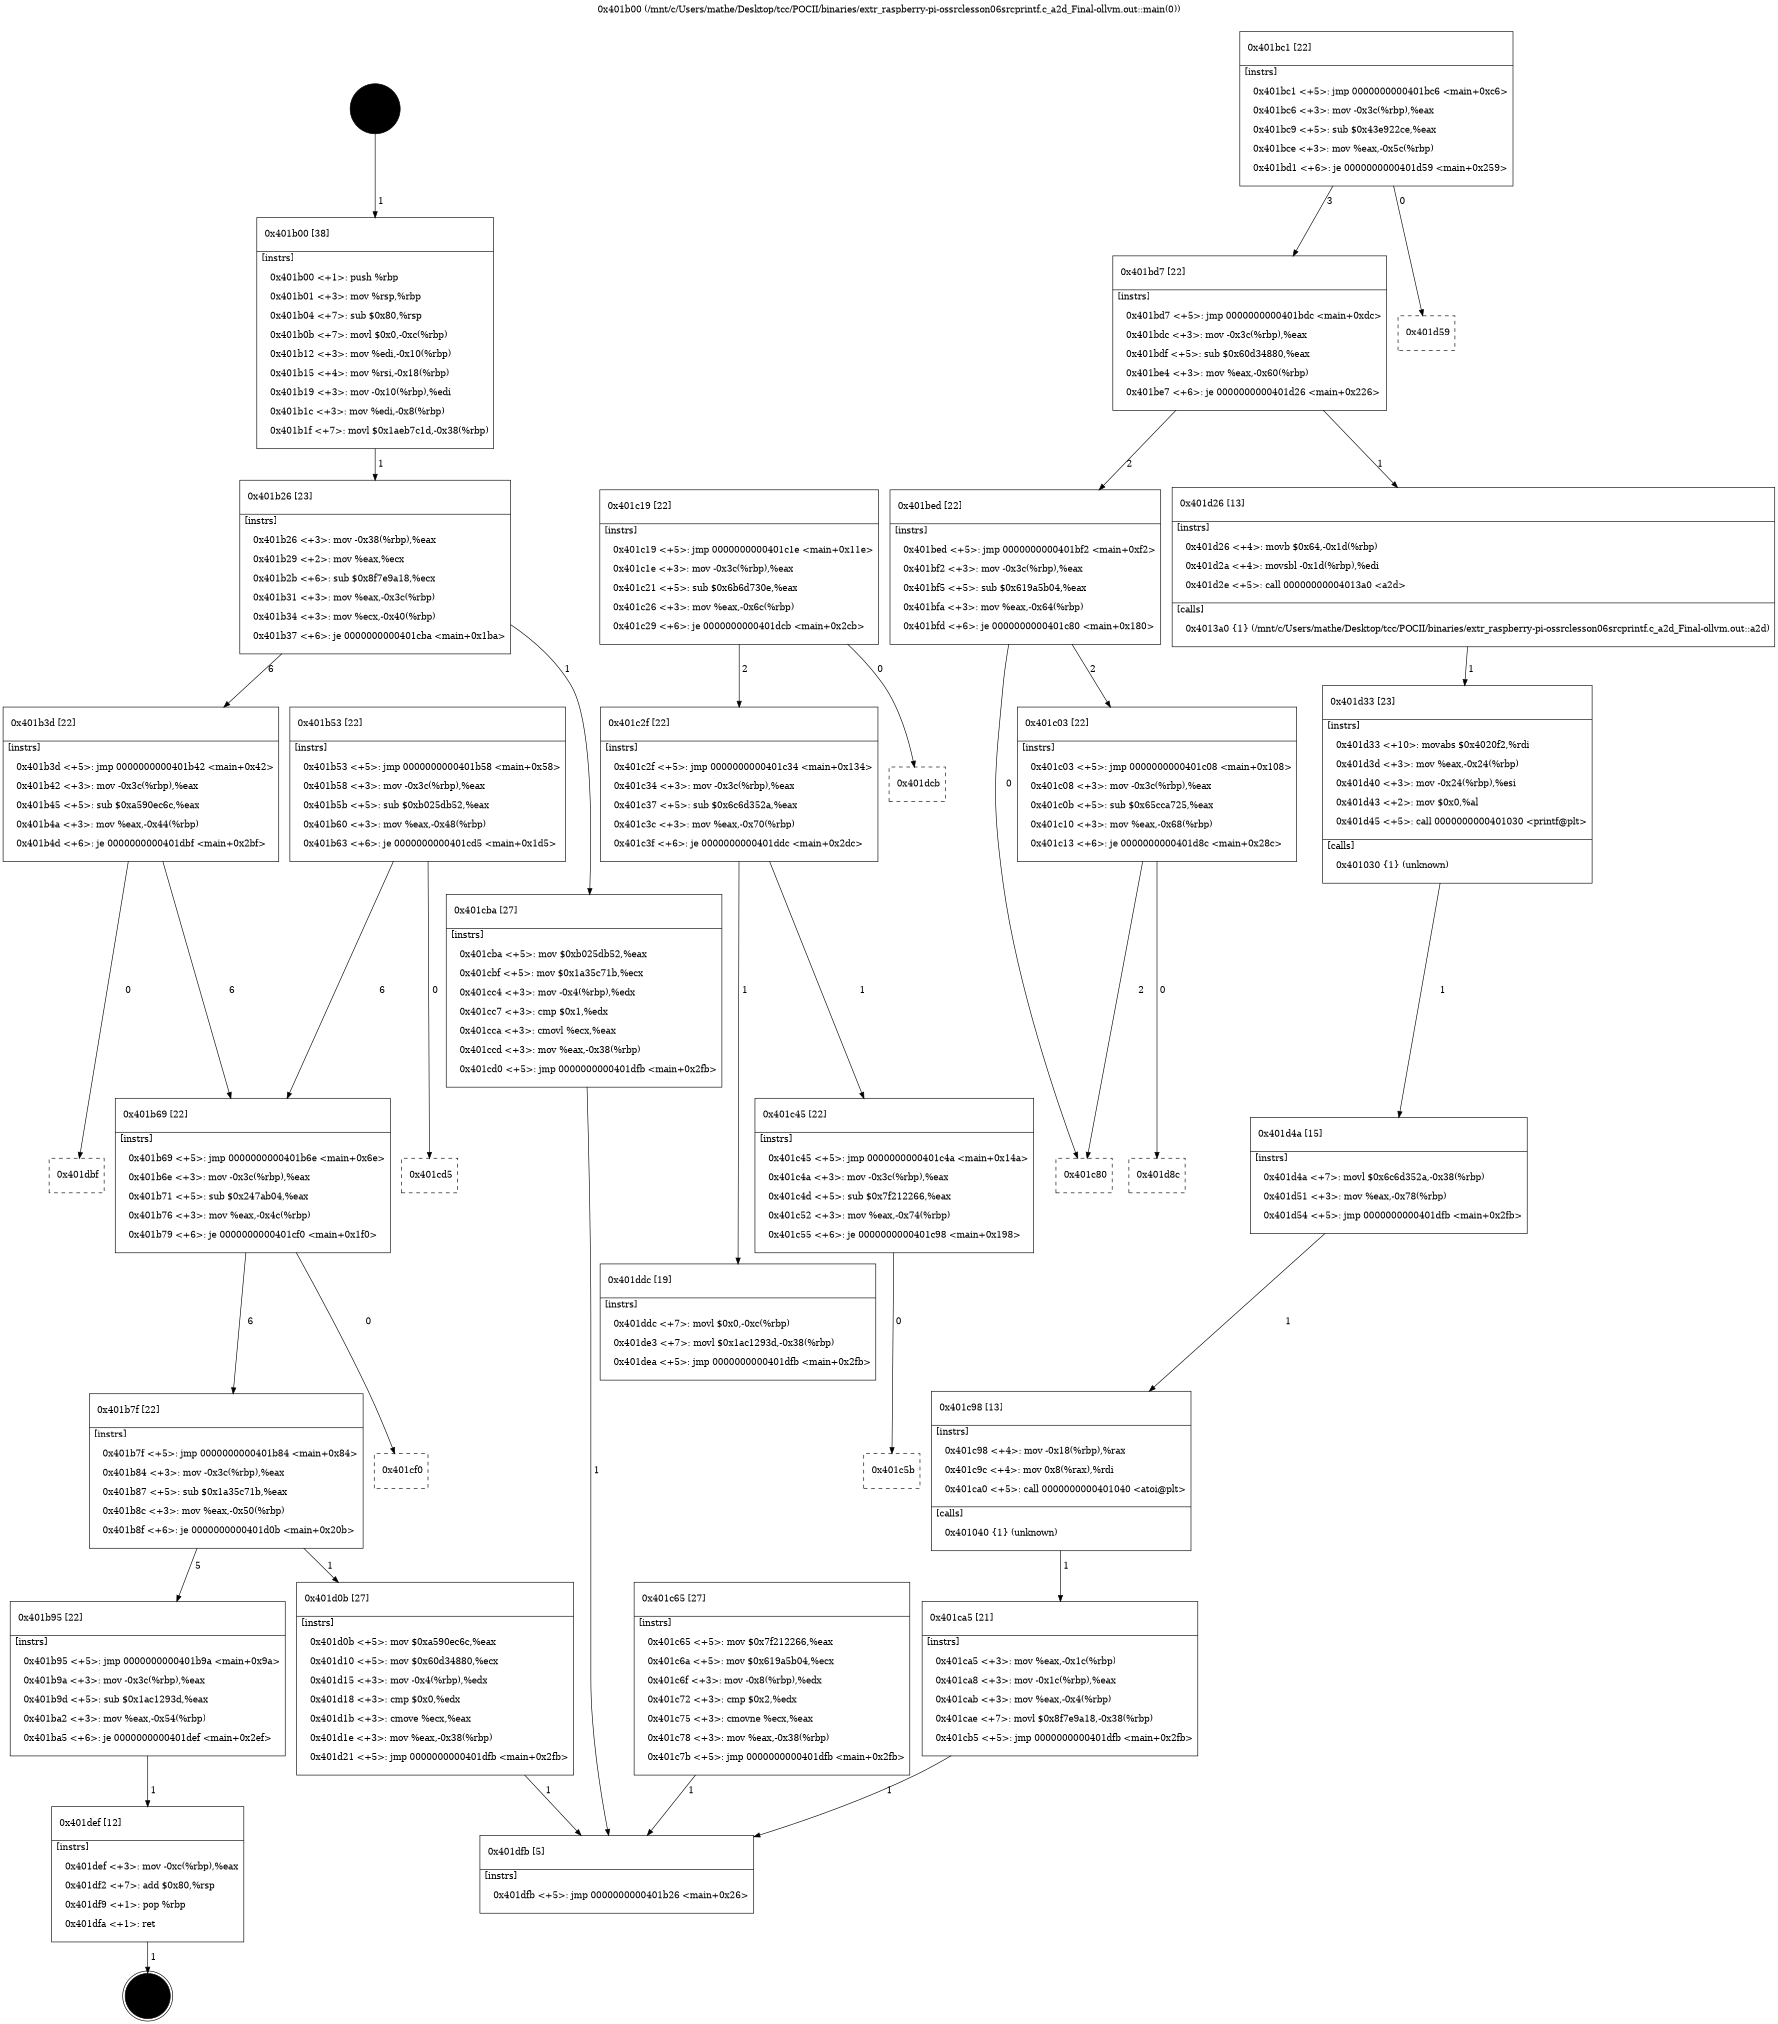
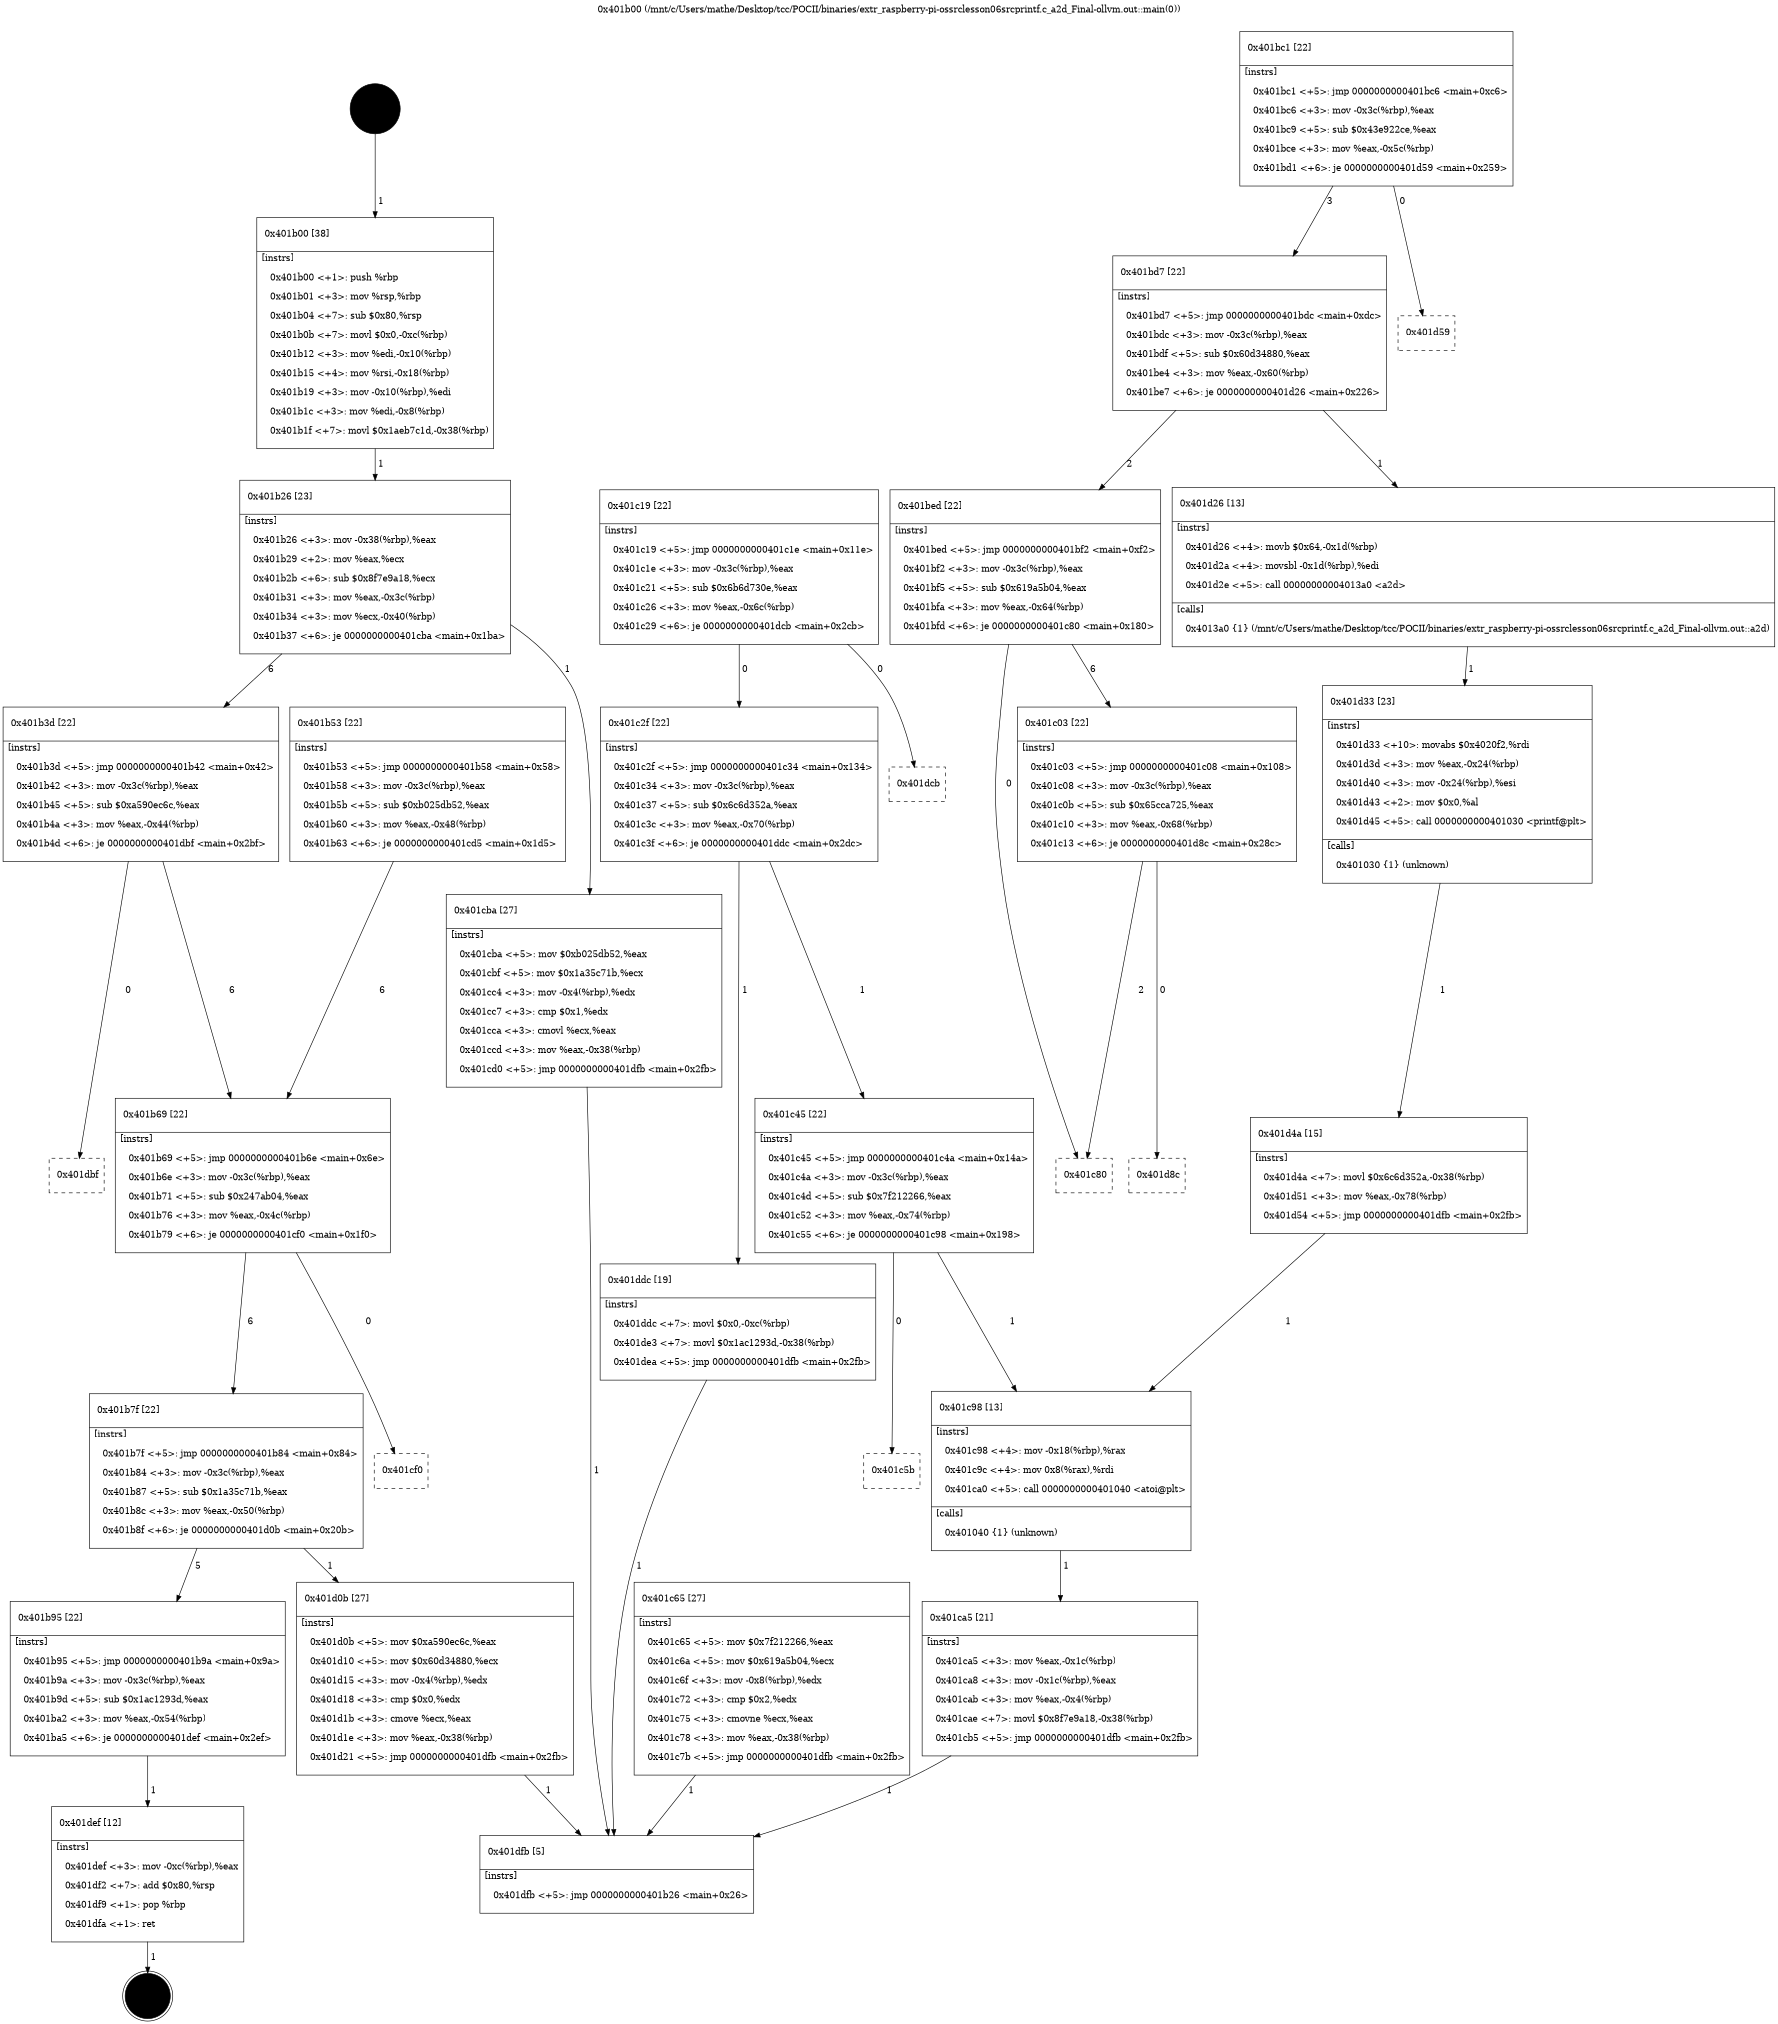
edge "0x401c19 [22]" -> "0x401c2f [22]": label " 2" -> " 0"
edge "0x401bed [22]" -> "0x401c03 [22]": label " 2" -> " 6"
node "0x401cd5": removed
edge "0x401c45 [22]" -> "0x401c98 [13]": added, label "1"
edge "0x401ddc [19]" -> "0x401dfb [5]": added, label "1"
